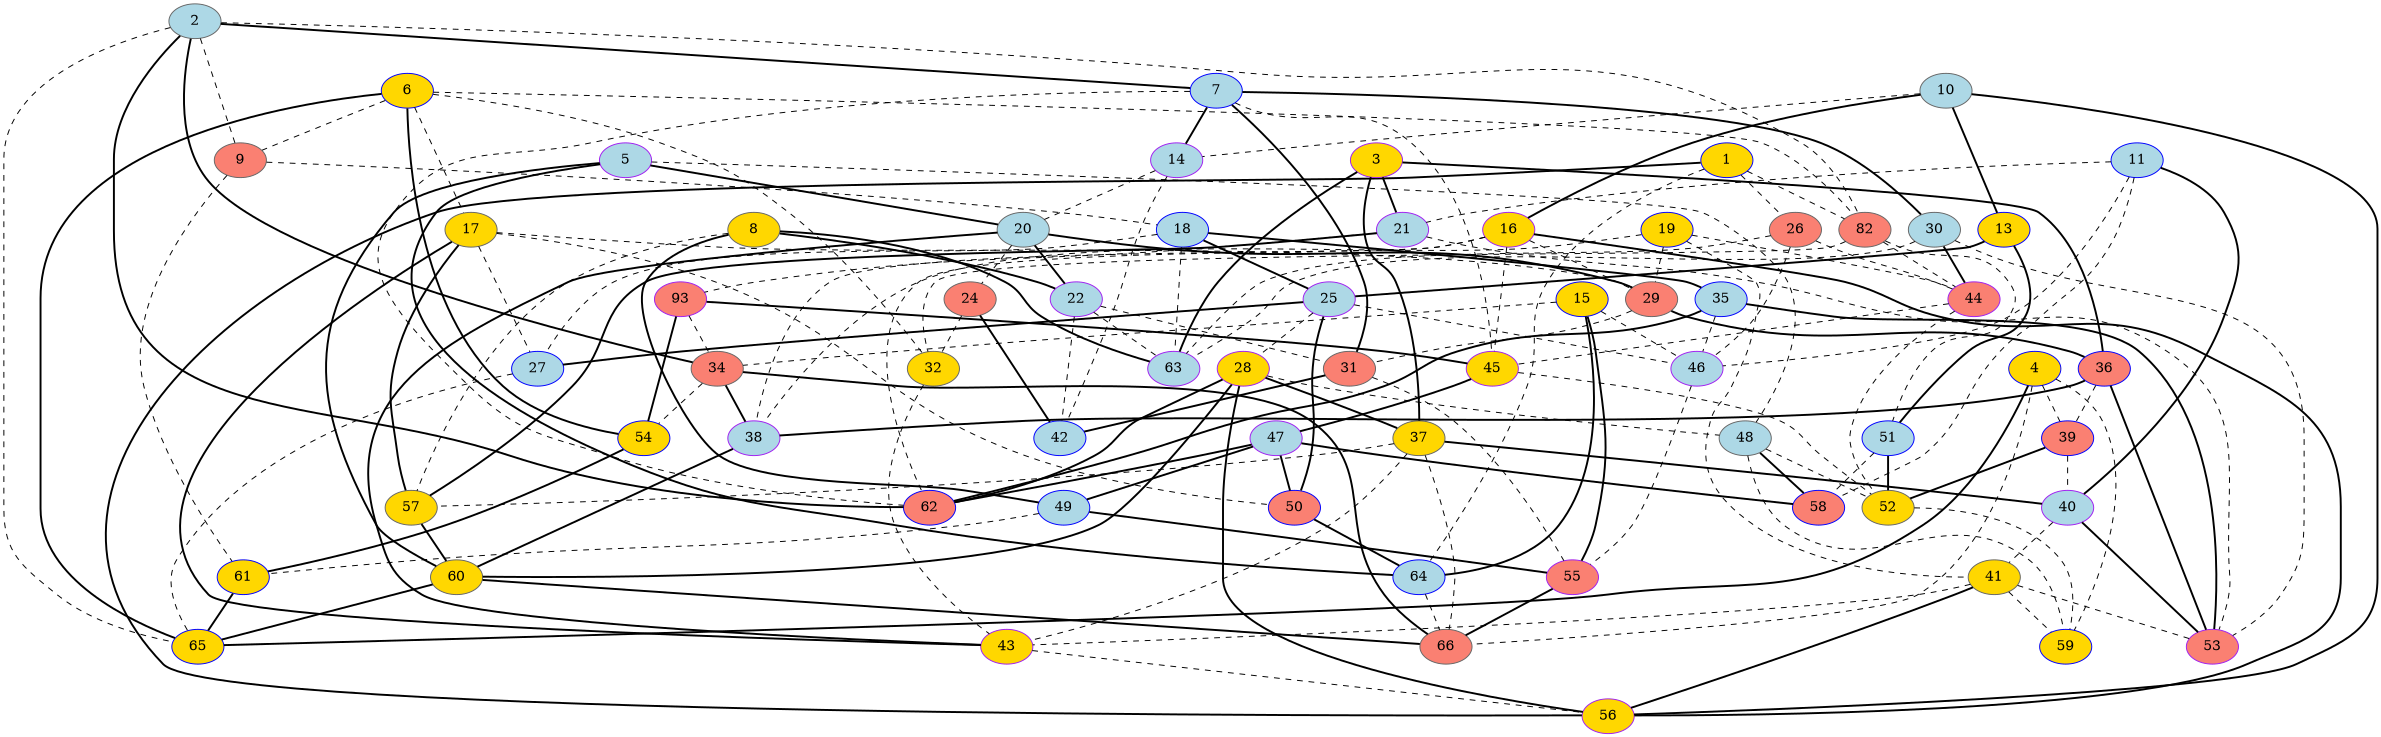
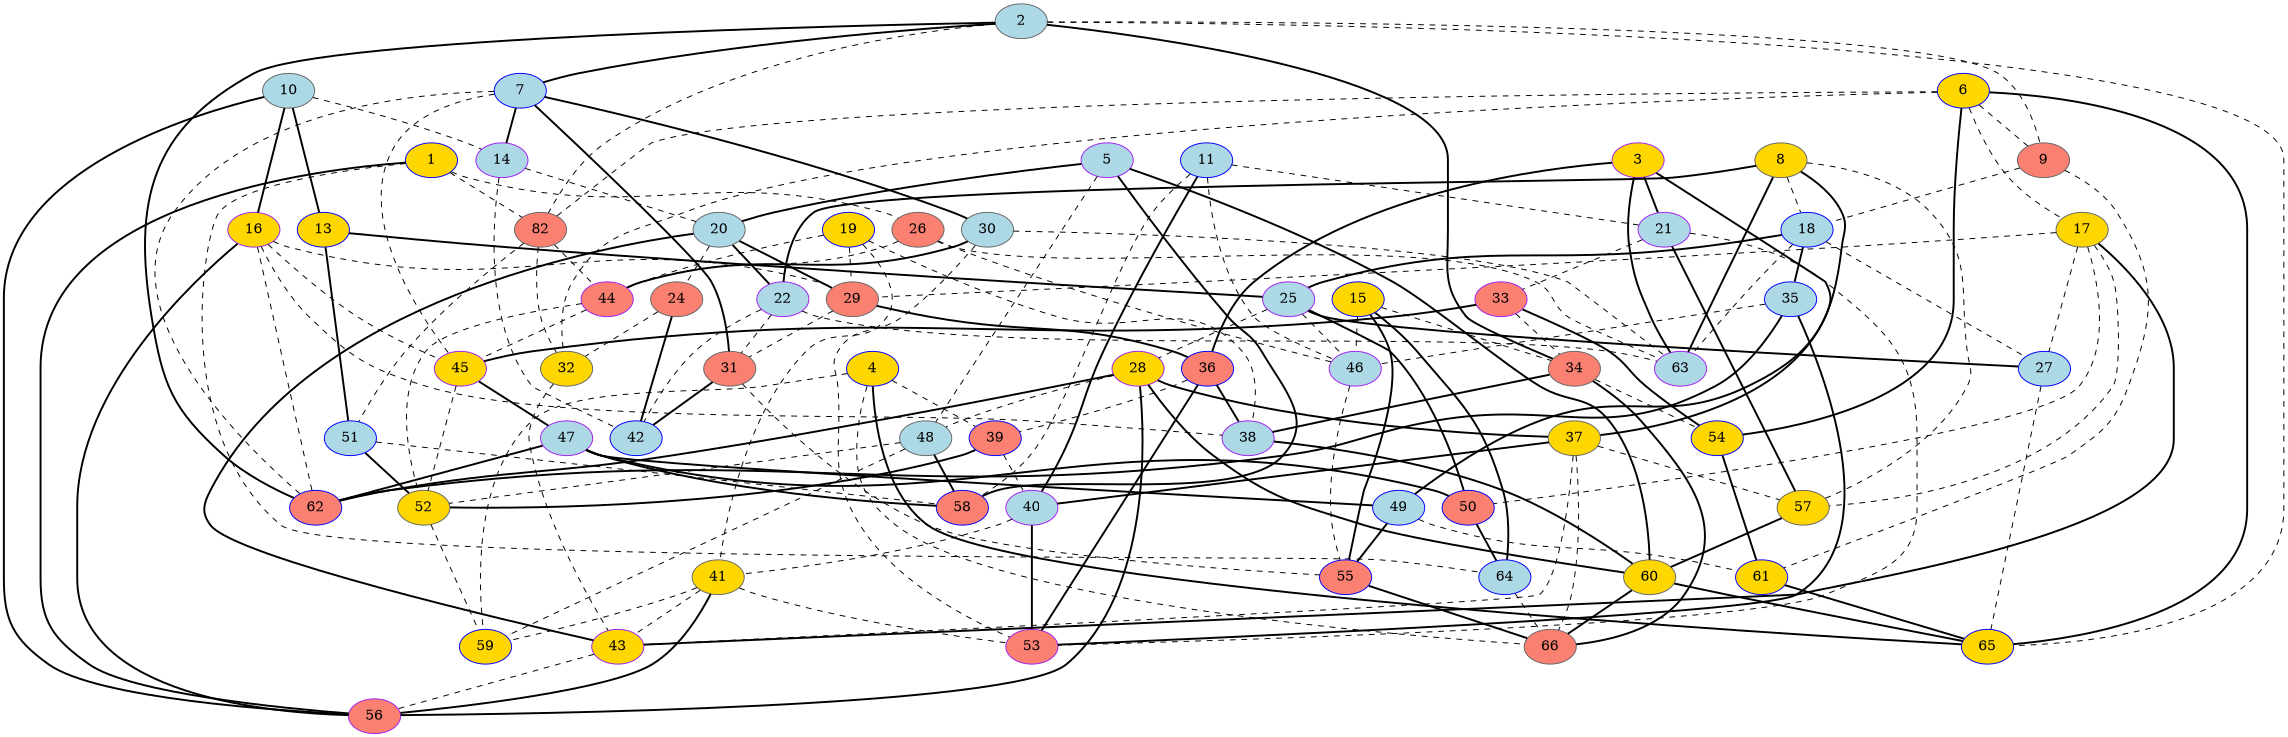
edge "8" -- "18": added
node "93": label "93" -> "33"
edge "17" -- "57": style bold -> dashed
edge "5" -- "64": now "5" -- "58"
node "55": color purple -> blue
node "56": fillcolor gold -> salmon
